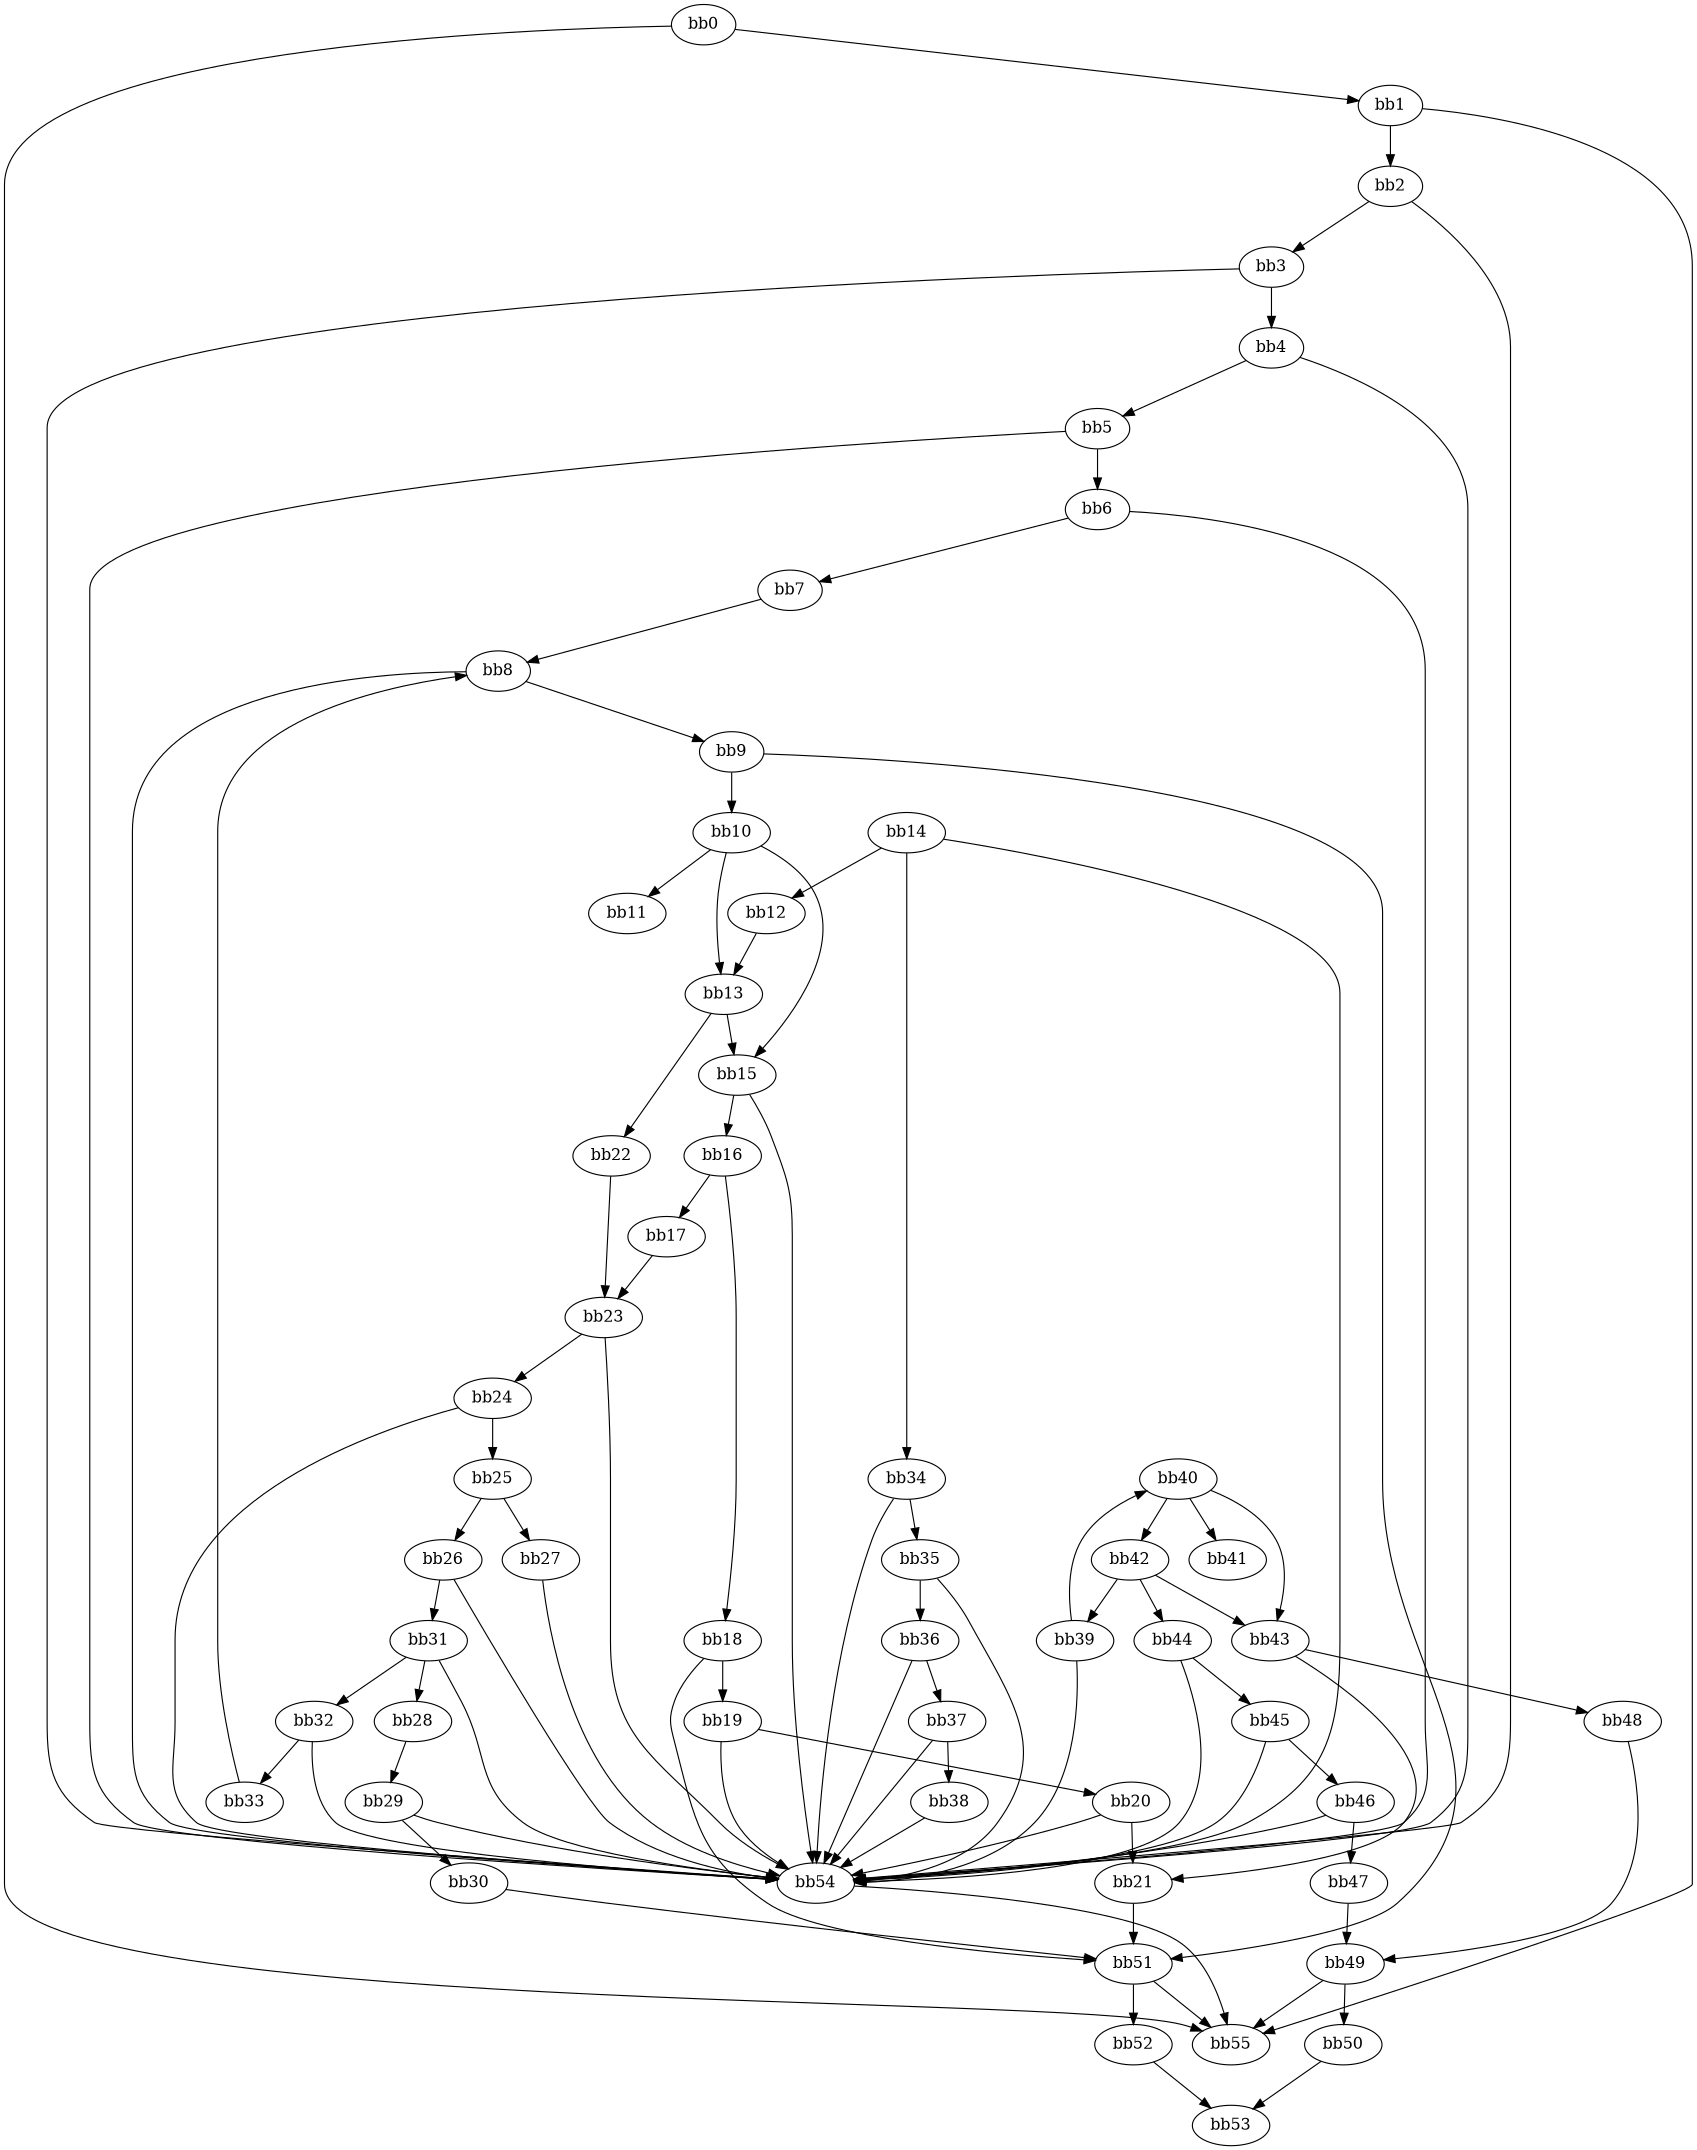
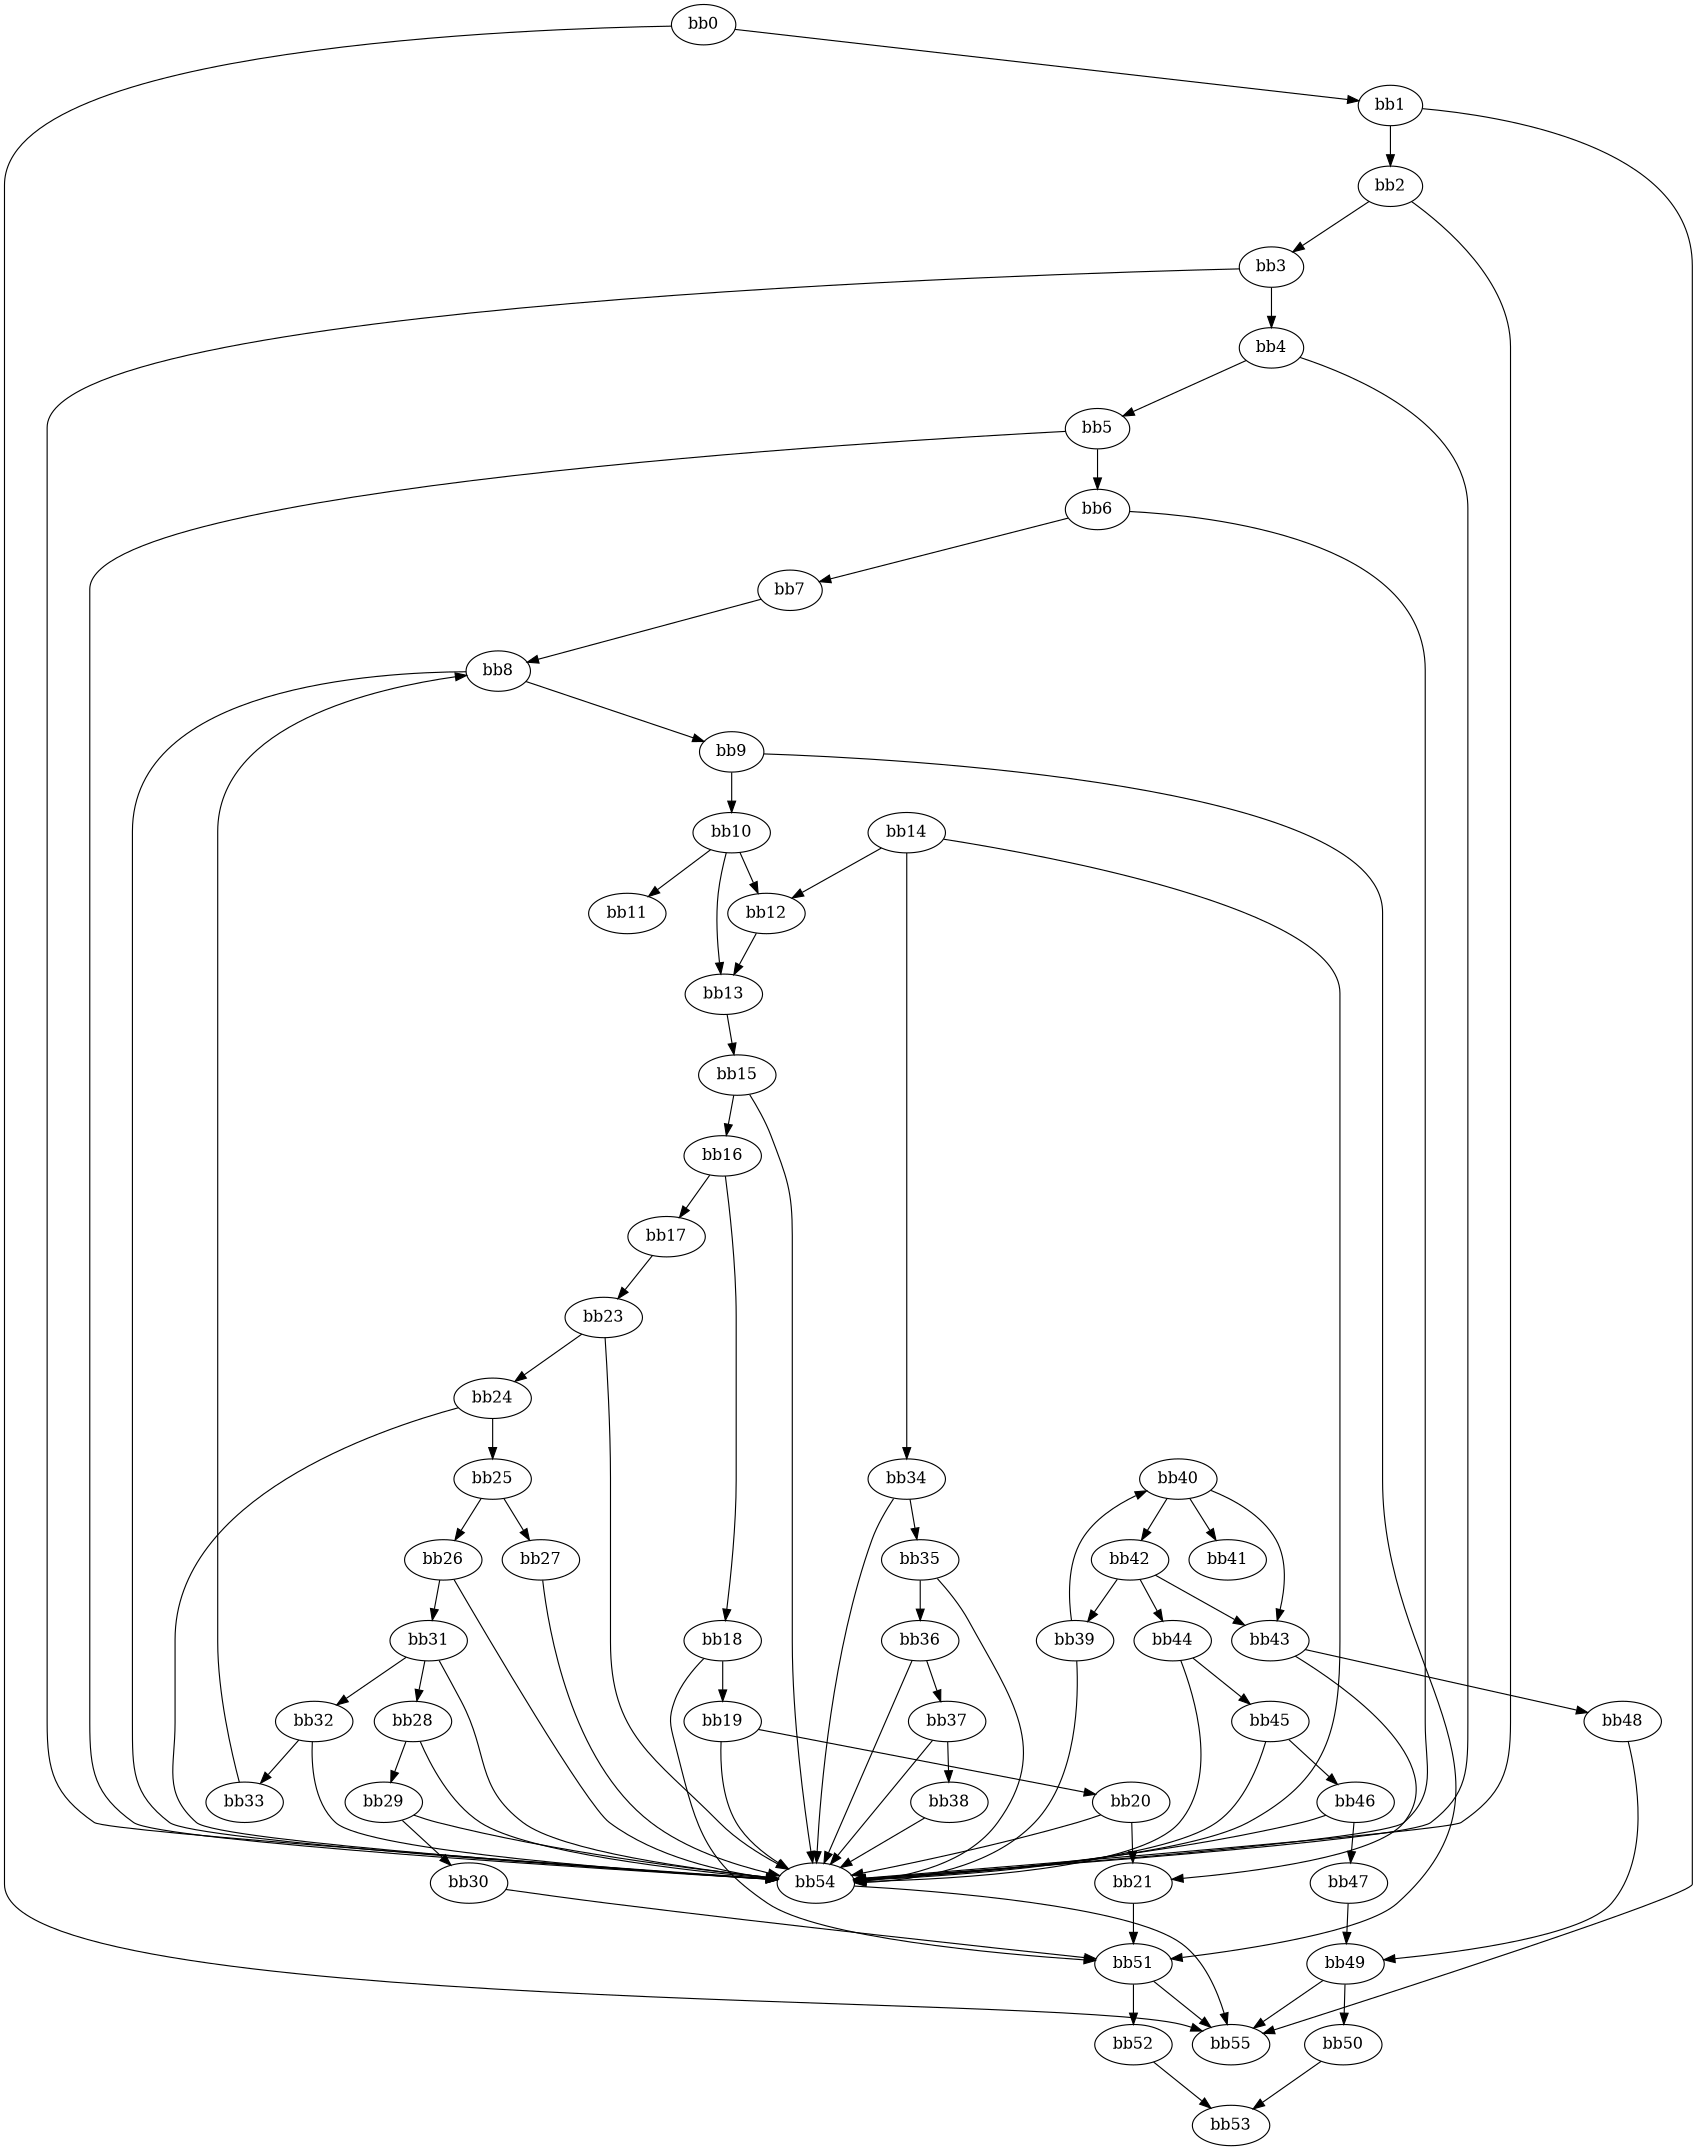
edge "bb10" -> "bb15": now "bb10" -> "bb12"
node "bb22": removed
edge "bb28" -> "bb54": added
